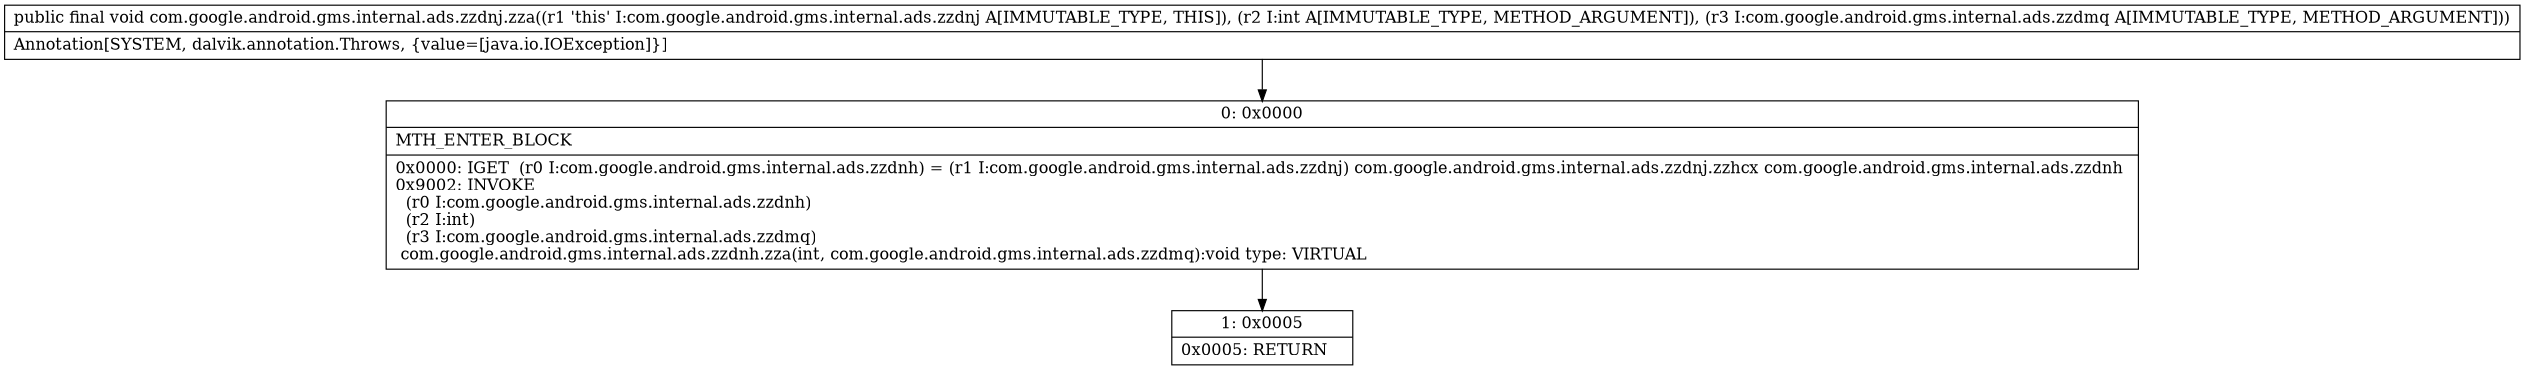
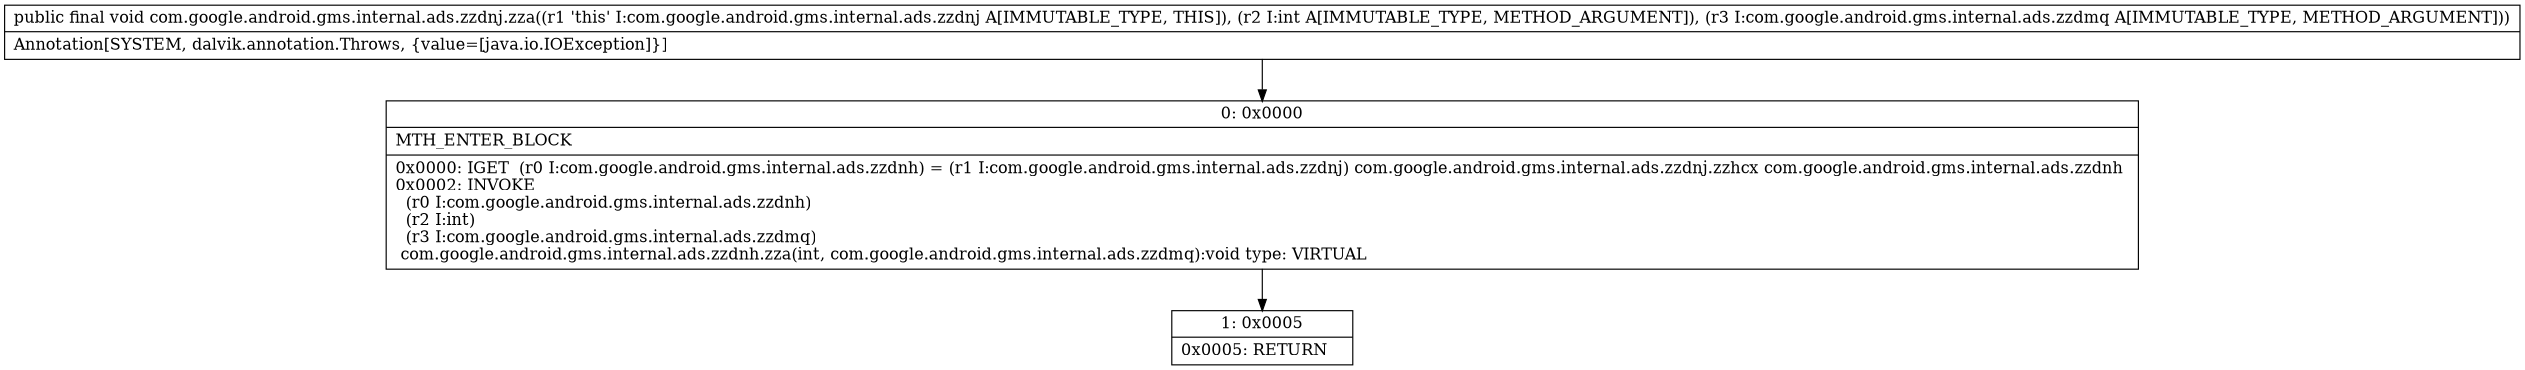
node "0: 0x0000": text "0x9002: INVOKE" -> "0x0002: INVOKE"
